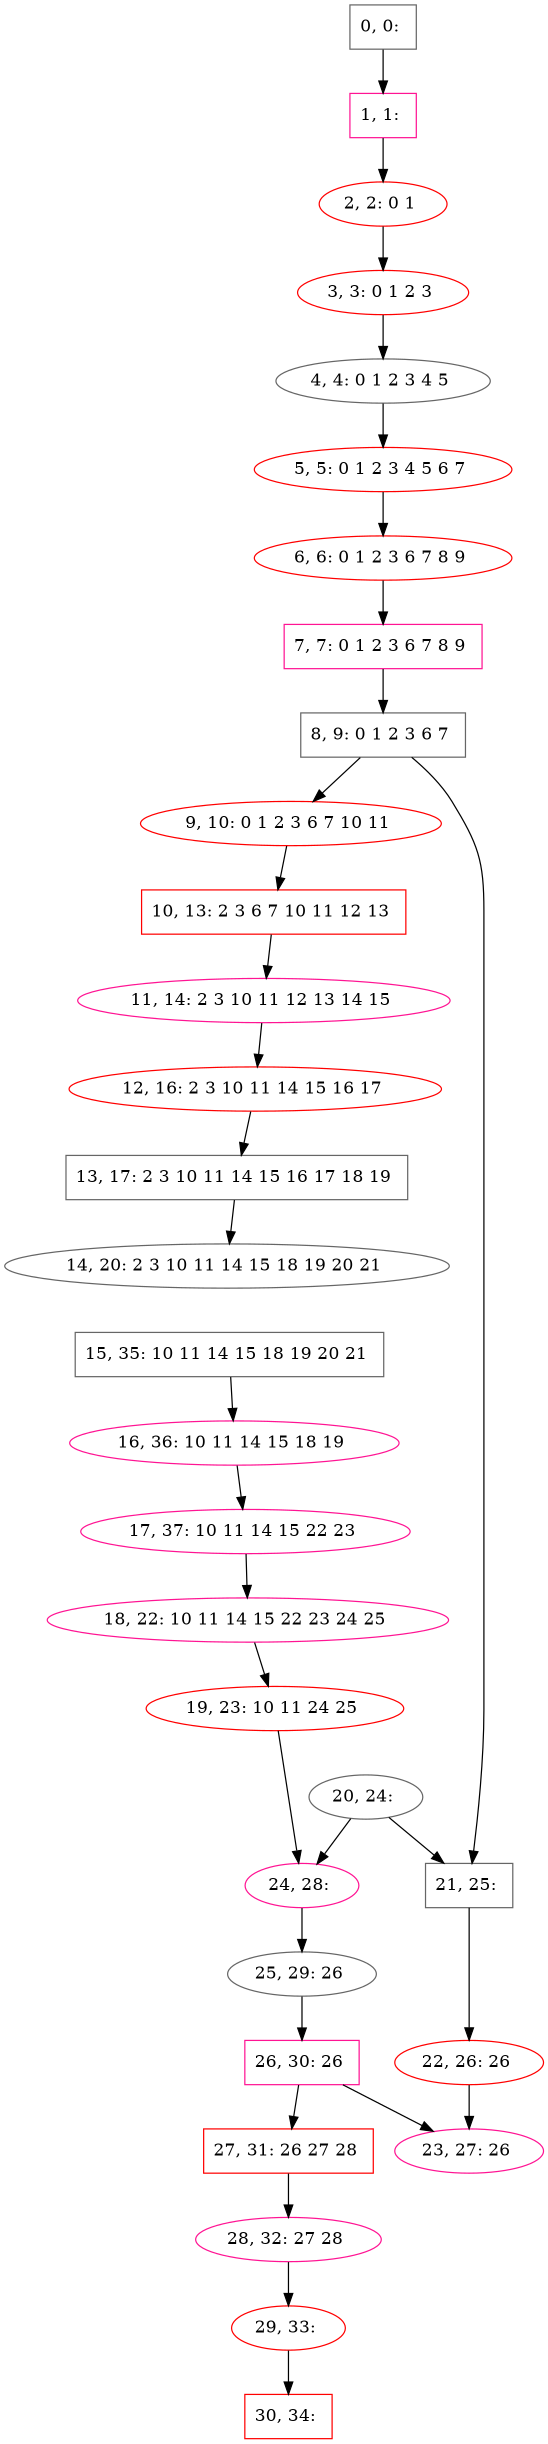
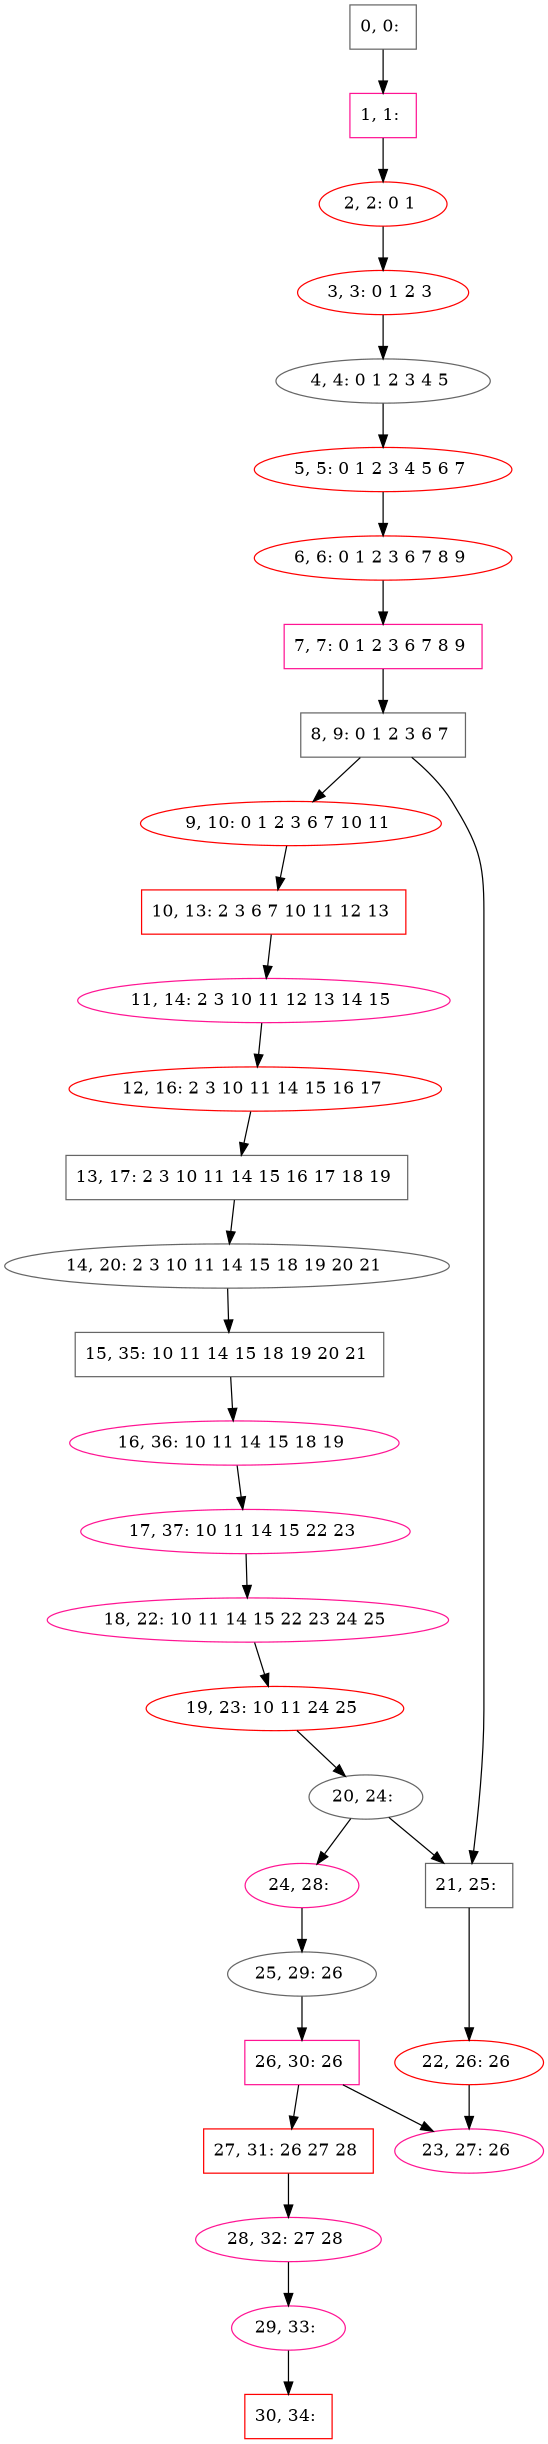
edge "14, 20: 2 3 10 11 14 15 18 19 20 21" -> "15, 35: 10 11 14 15 18 19 20 21": added
edge "19, 23: 10 11 24 25" -> "24, 28:": now "19, 23: 10 11 24 25" -> "20, 24:"
node "29, 33:": color red -> deeppink
